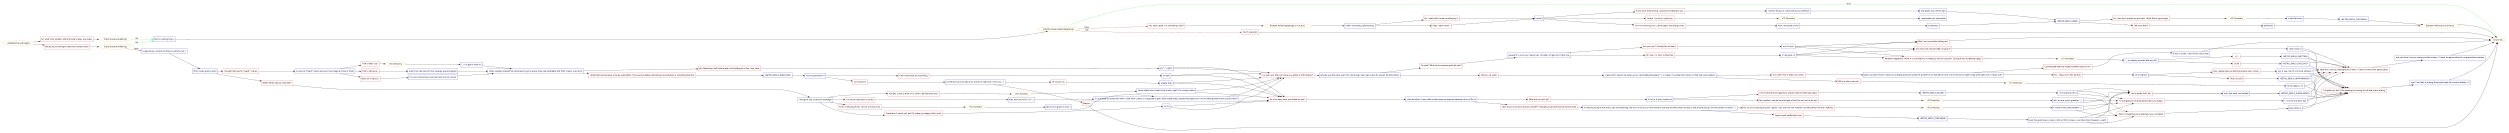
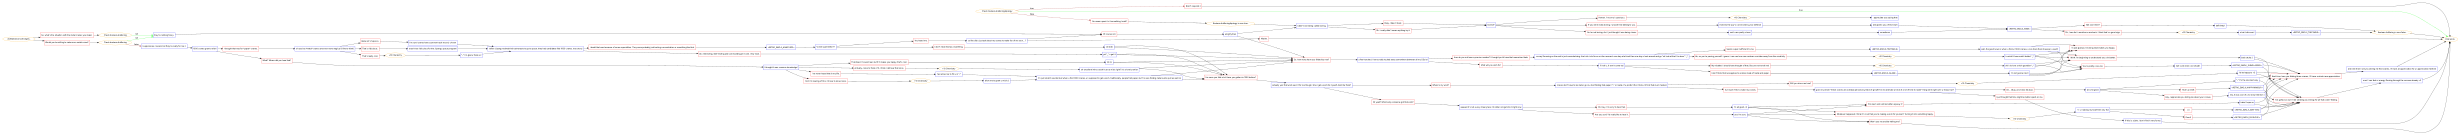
edge "they're nothing fancy." -> "Check boolean AoiBoringApology": now "they're nothing fancy." -> "Of course not."
edge "alrighty then" -> "I've seen you fold a lot. Have you gotten to 1000 before?": now "alrighty then" -> "I didn't love being called boring."
edge "I'm just glad you're doing what makes you happy." -> "^_^ it's the one best way": now "all is forgiven" -> "^_^ it's the one best way"
